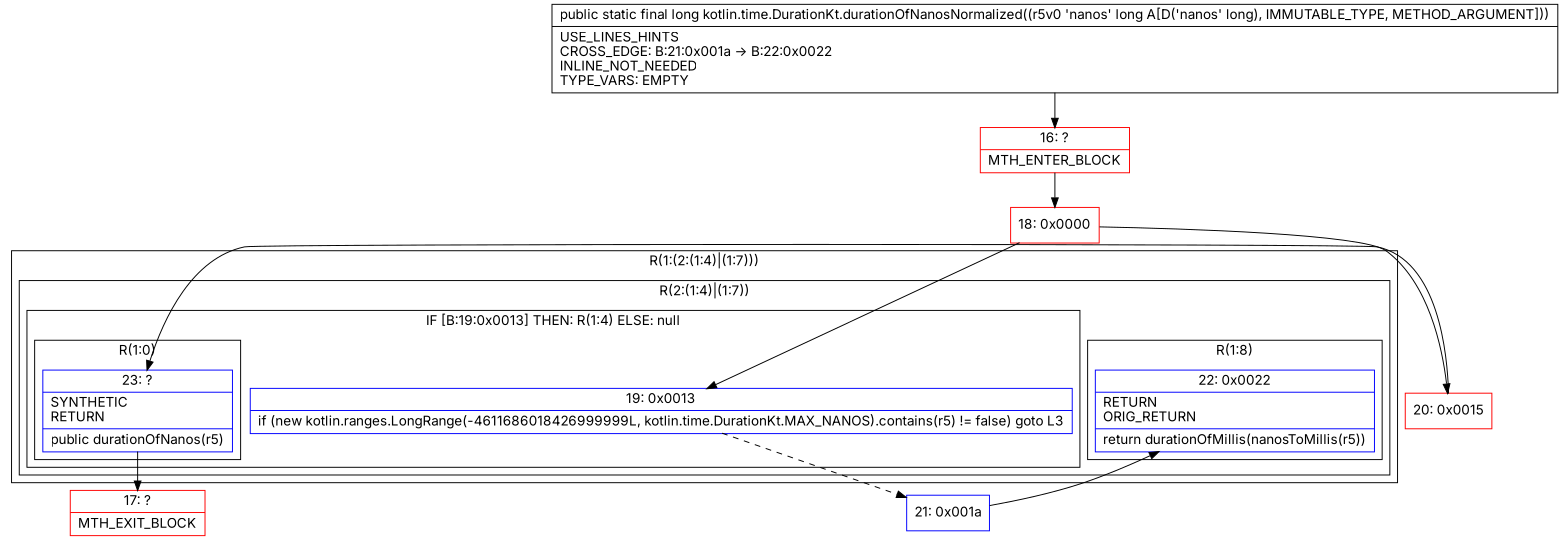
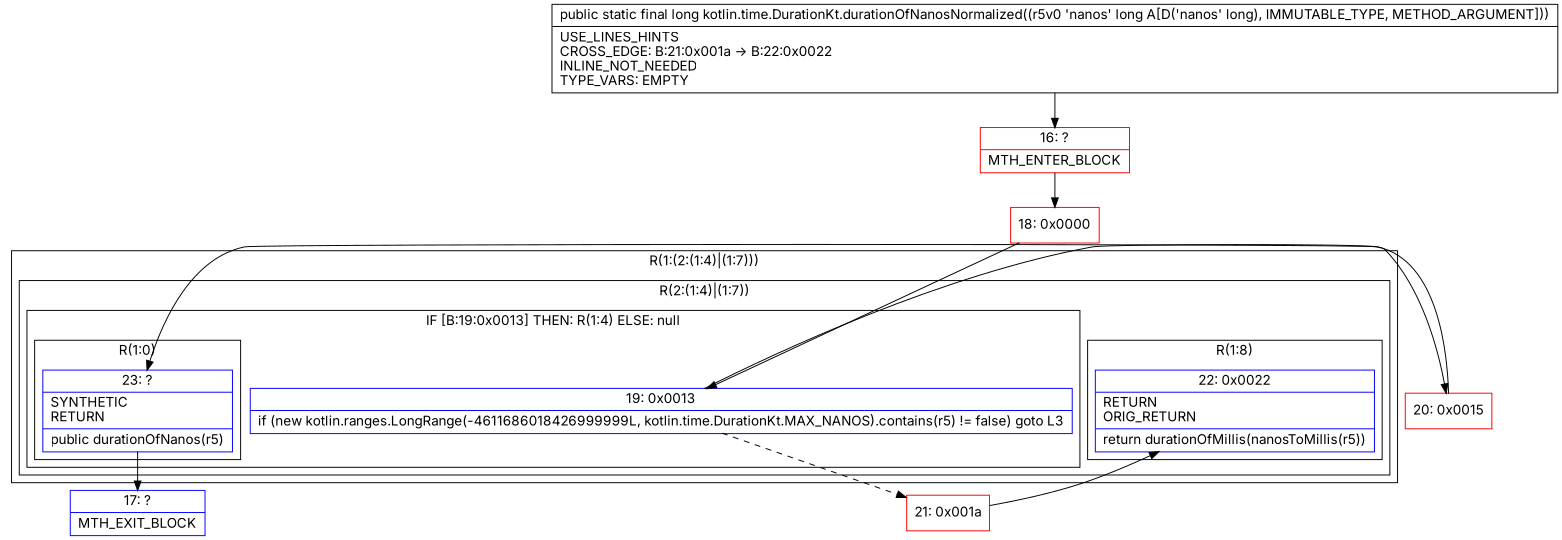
edge "18: 0x0000" -> "20: 0x0015": now "19: 0x0013" -> "20: 0x0015"
node "17: ?": color red -> blue
node "21: 0x001a": color blue -> red
